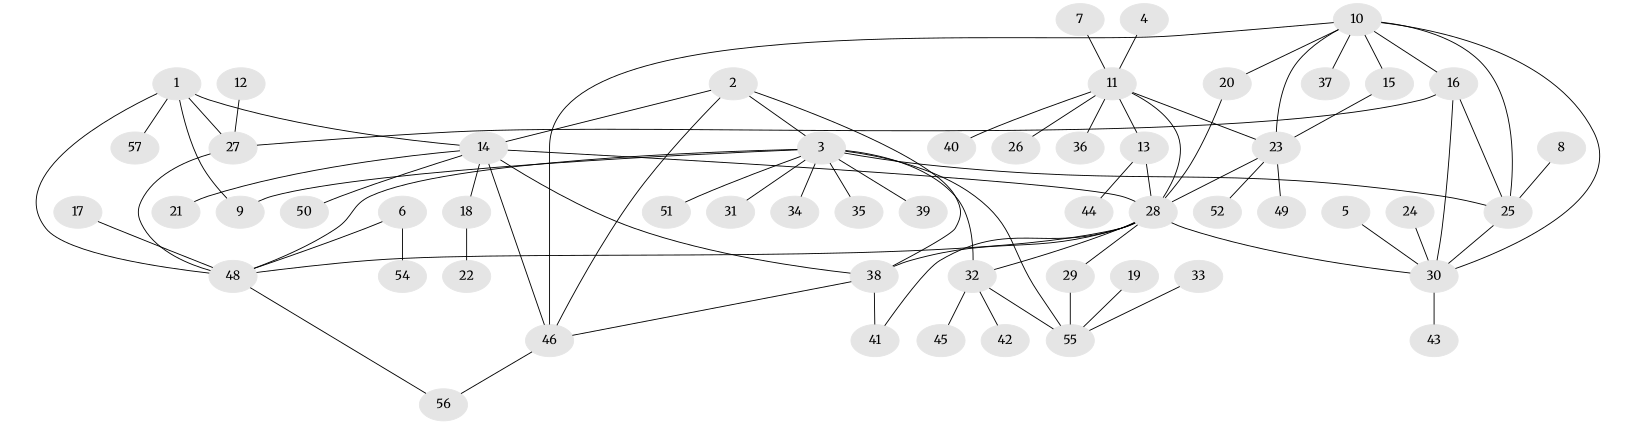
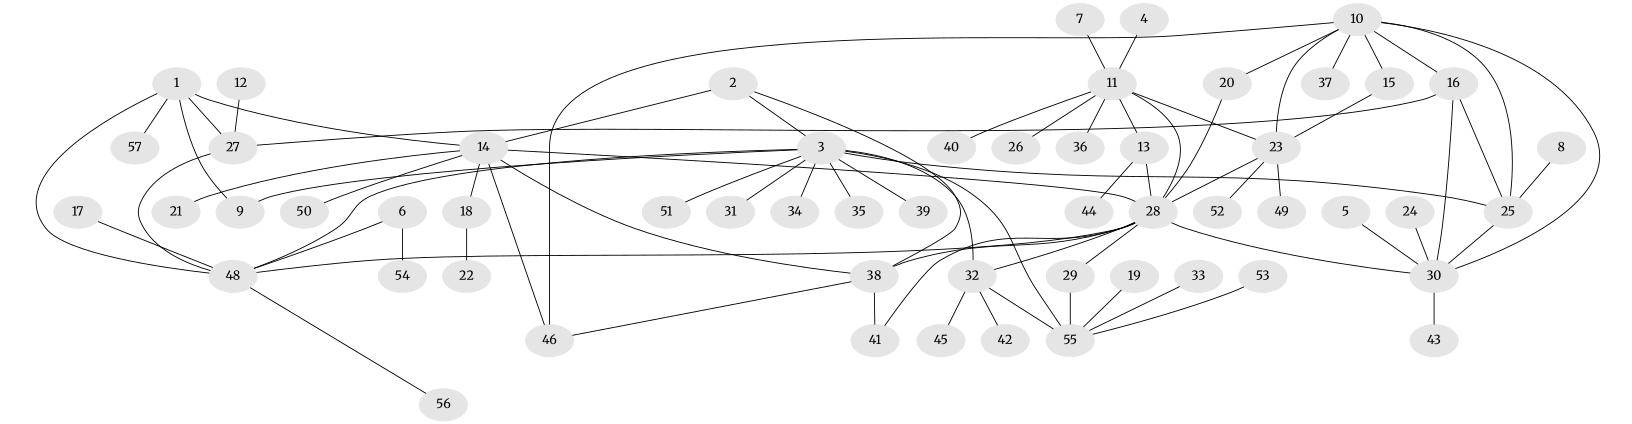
edge "2" -- "46": removed
node "53": added
edge "46" -- "56": removed
